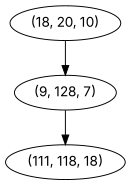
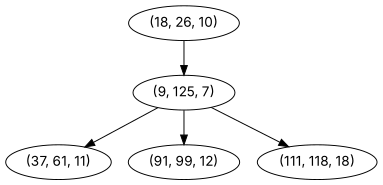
node "(18, 20, 10)": label "(18, 20, 10)" -> "(18, 26, 10)"
node "(9, 128, 7)": label "(9, 128, 7)" -> "(9, 125, 7)"
node "(37, 61, 11)": added
node "(91, 99, 12)": added
